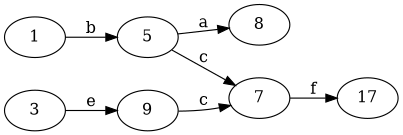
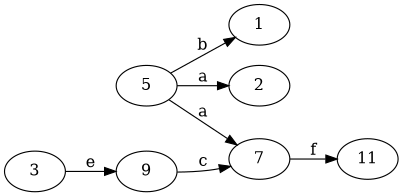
node "8": label "8" -> "2"
edge "1" -> "5": reversed
edge "5" -> "7": label "c" -> "a"
node "17": label "17" -> "11"
